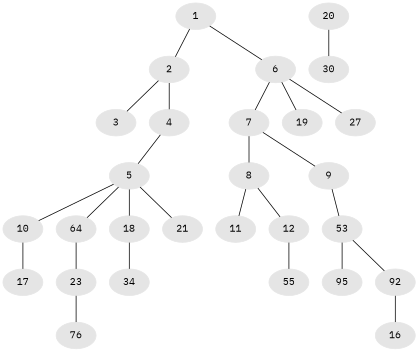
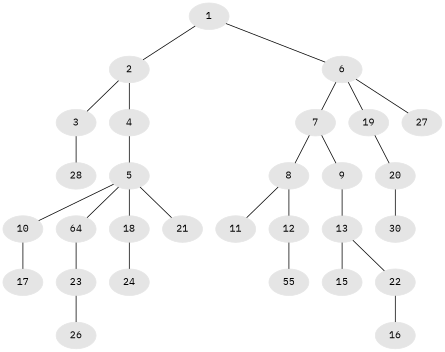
edge "19" -- "20": added
node "28": added
node "53": label "53" -> "13"
node "34": label "34" -> "24"
node "95": label "95" -> "15"
node "92": label "92" -> "22"
node "76": label "76" -> "26"
